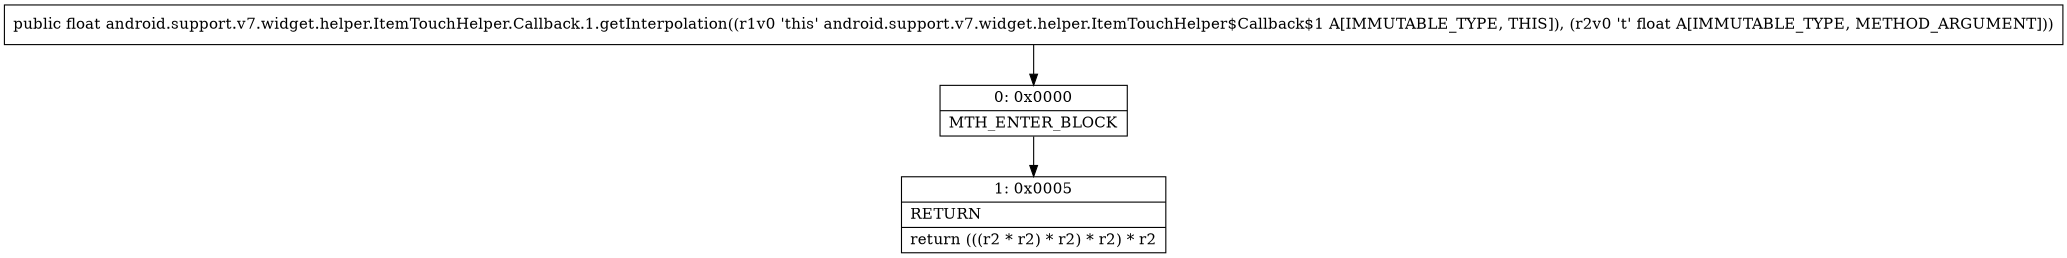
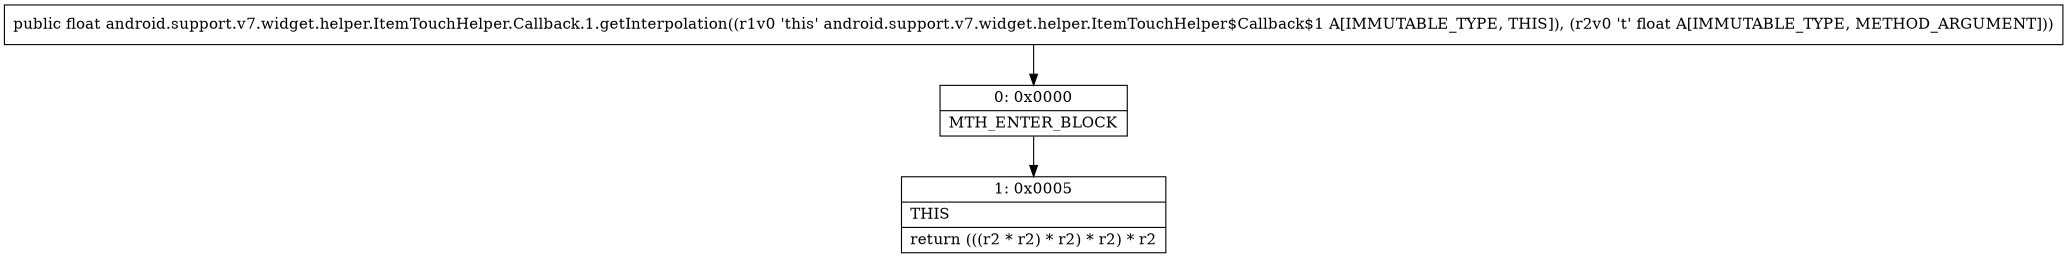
node "1: 0x0005": text "RETURN" -> "THIS"
